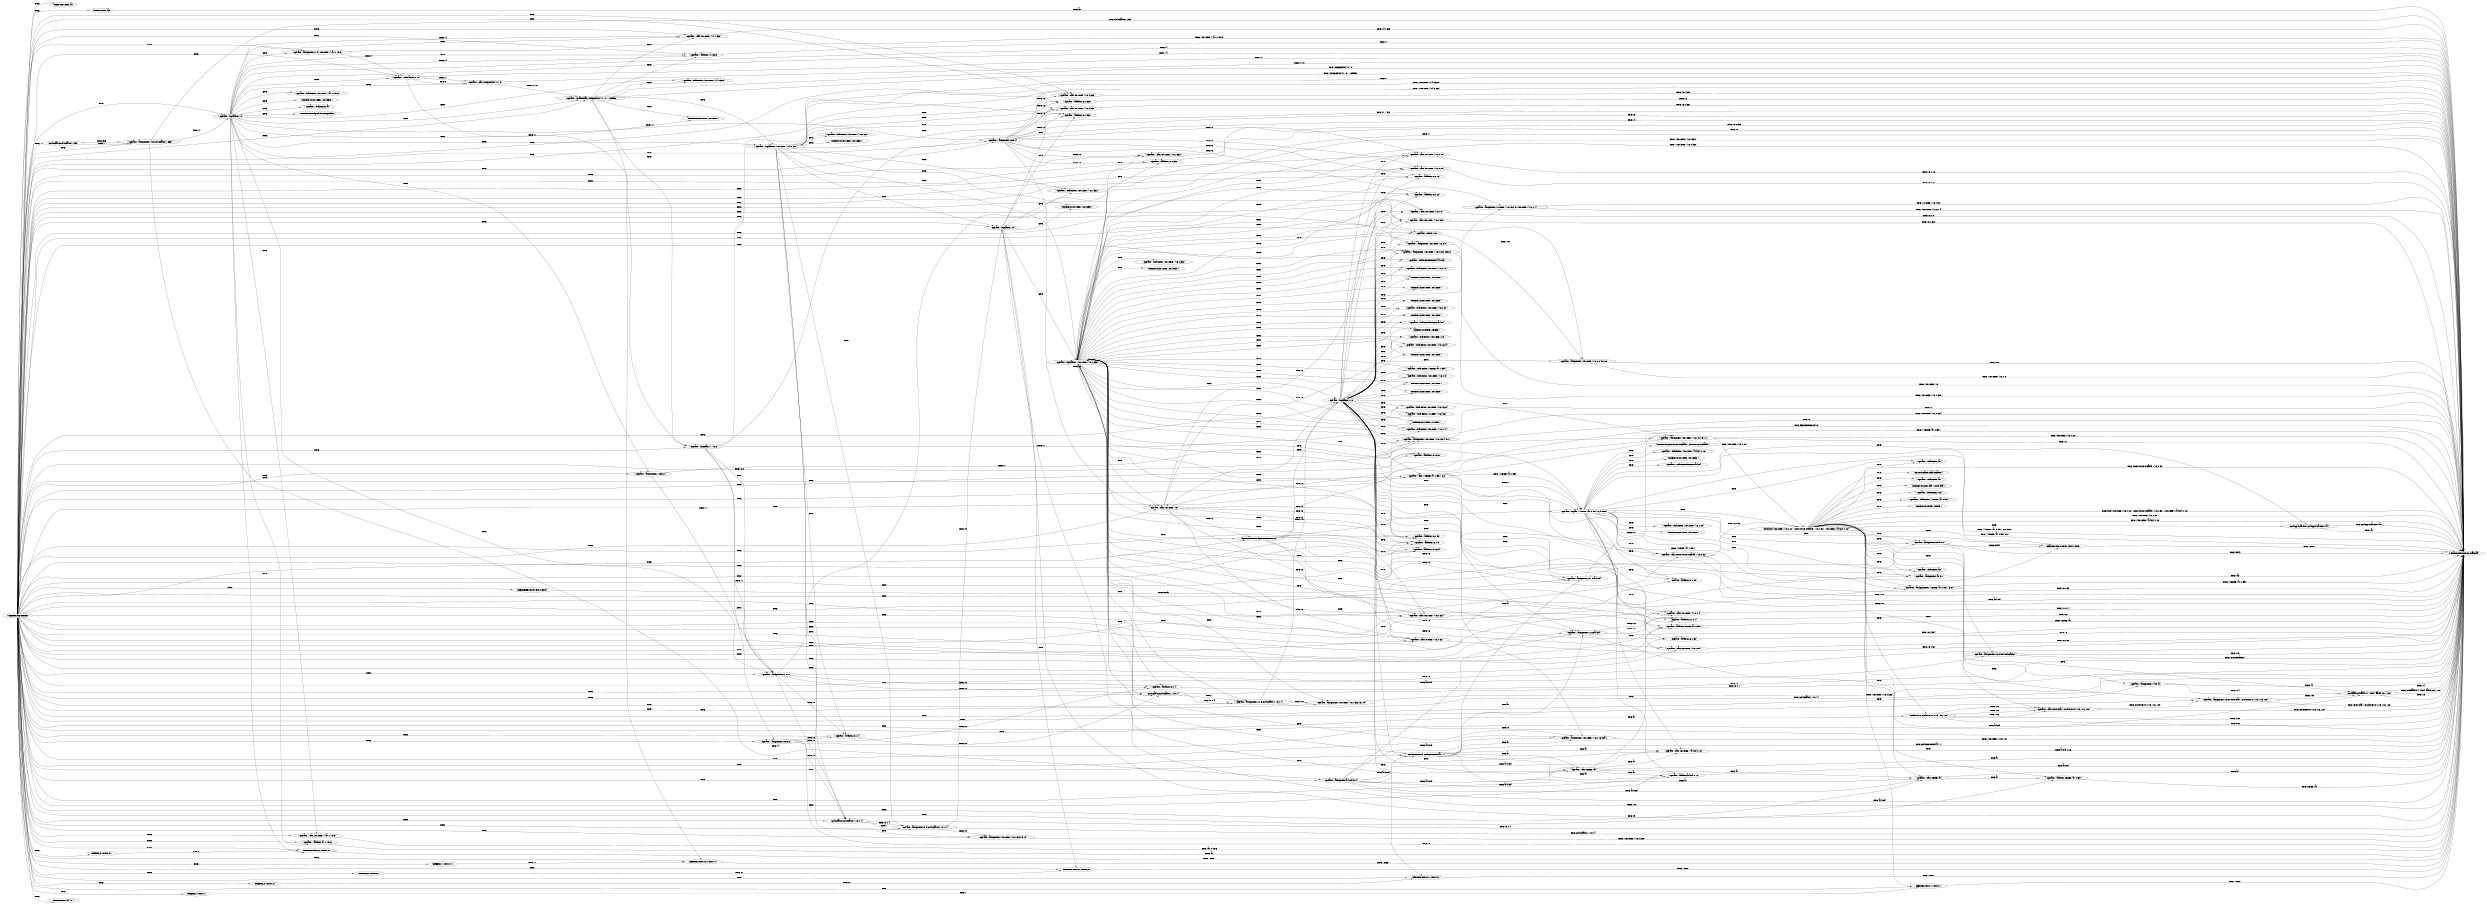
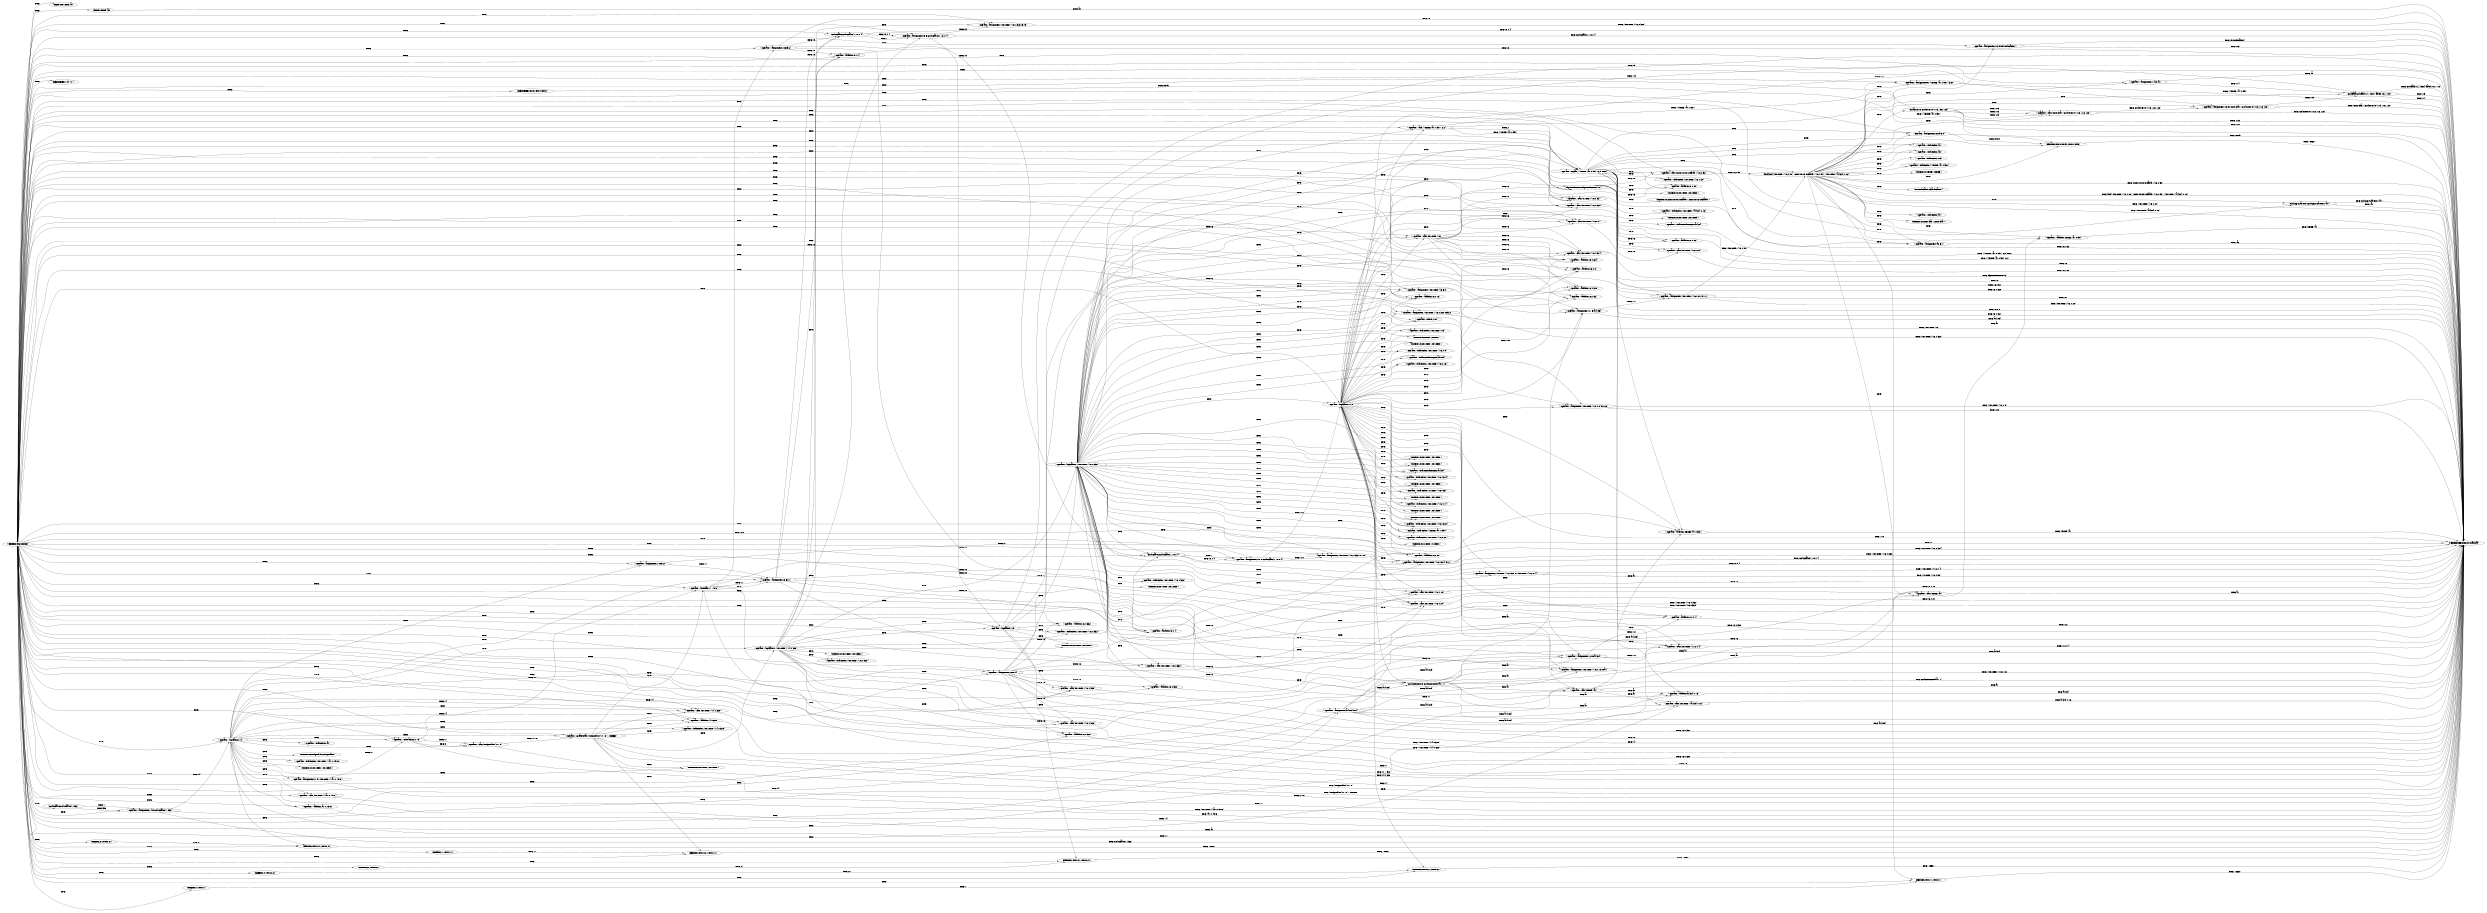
edge "(tftp_set_timeouts,tftp_set_timeouts(v6))" -> "(<operator>.logicalNot,!v10)": reversed
